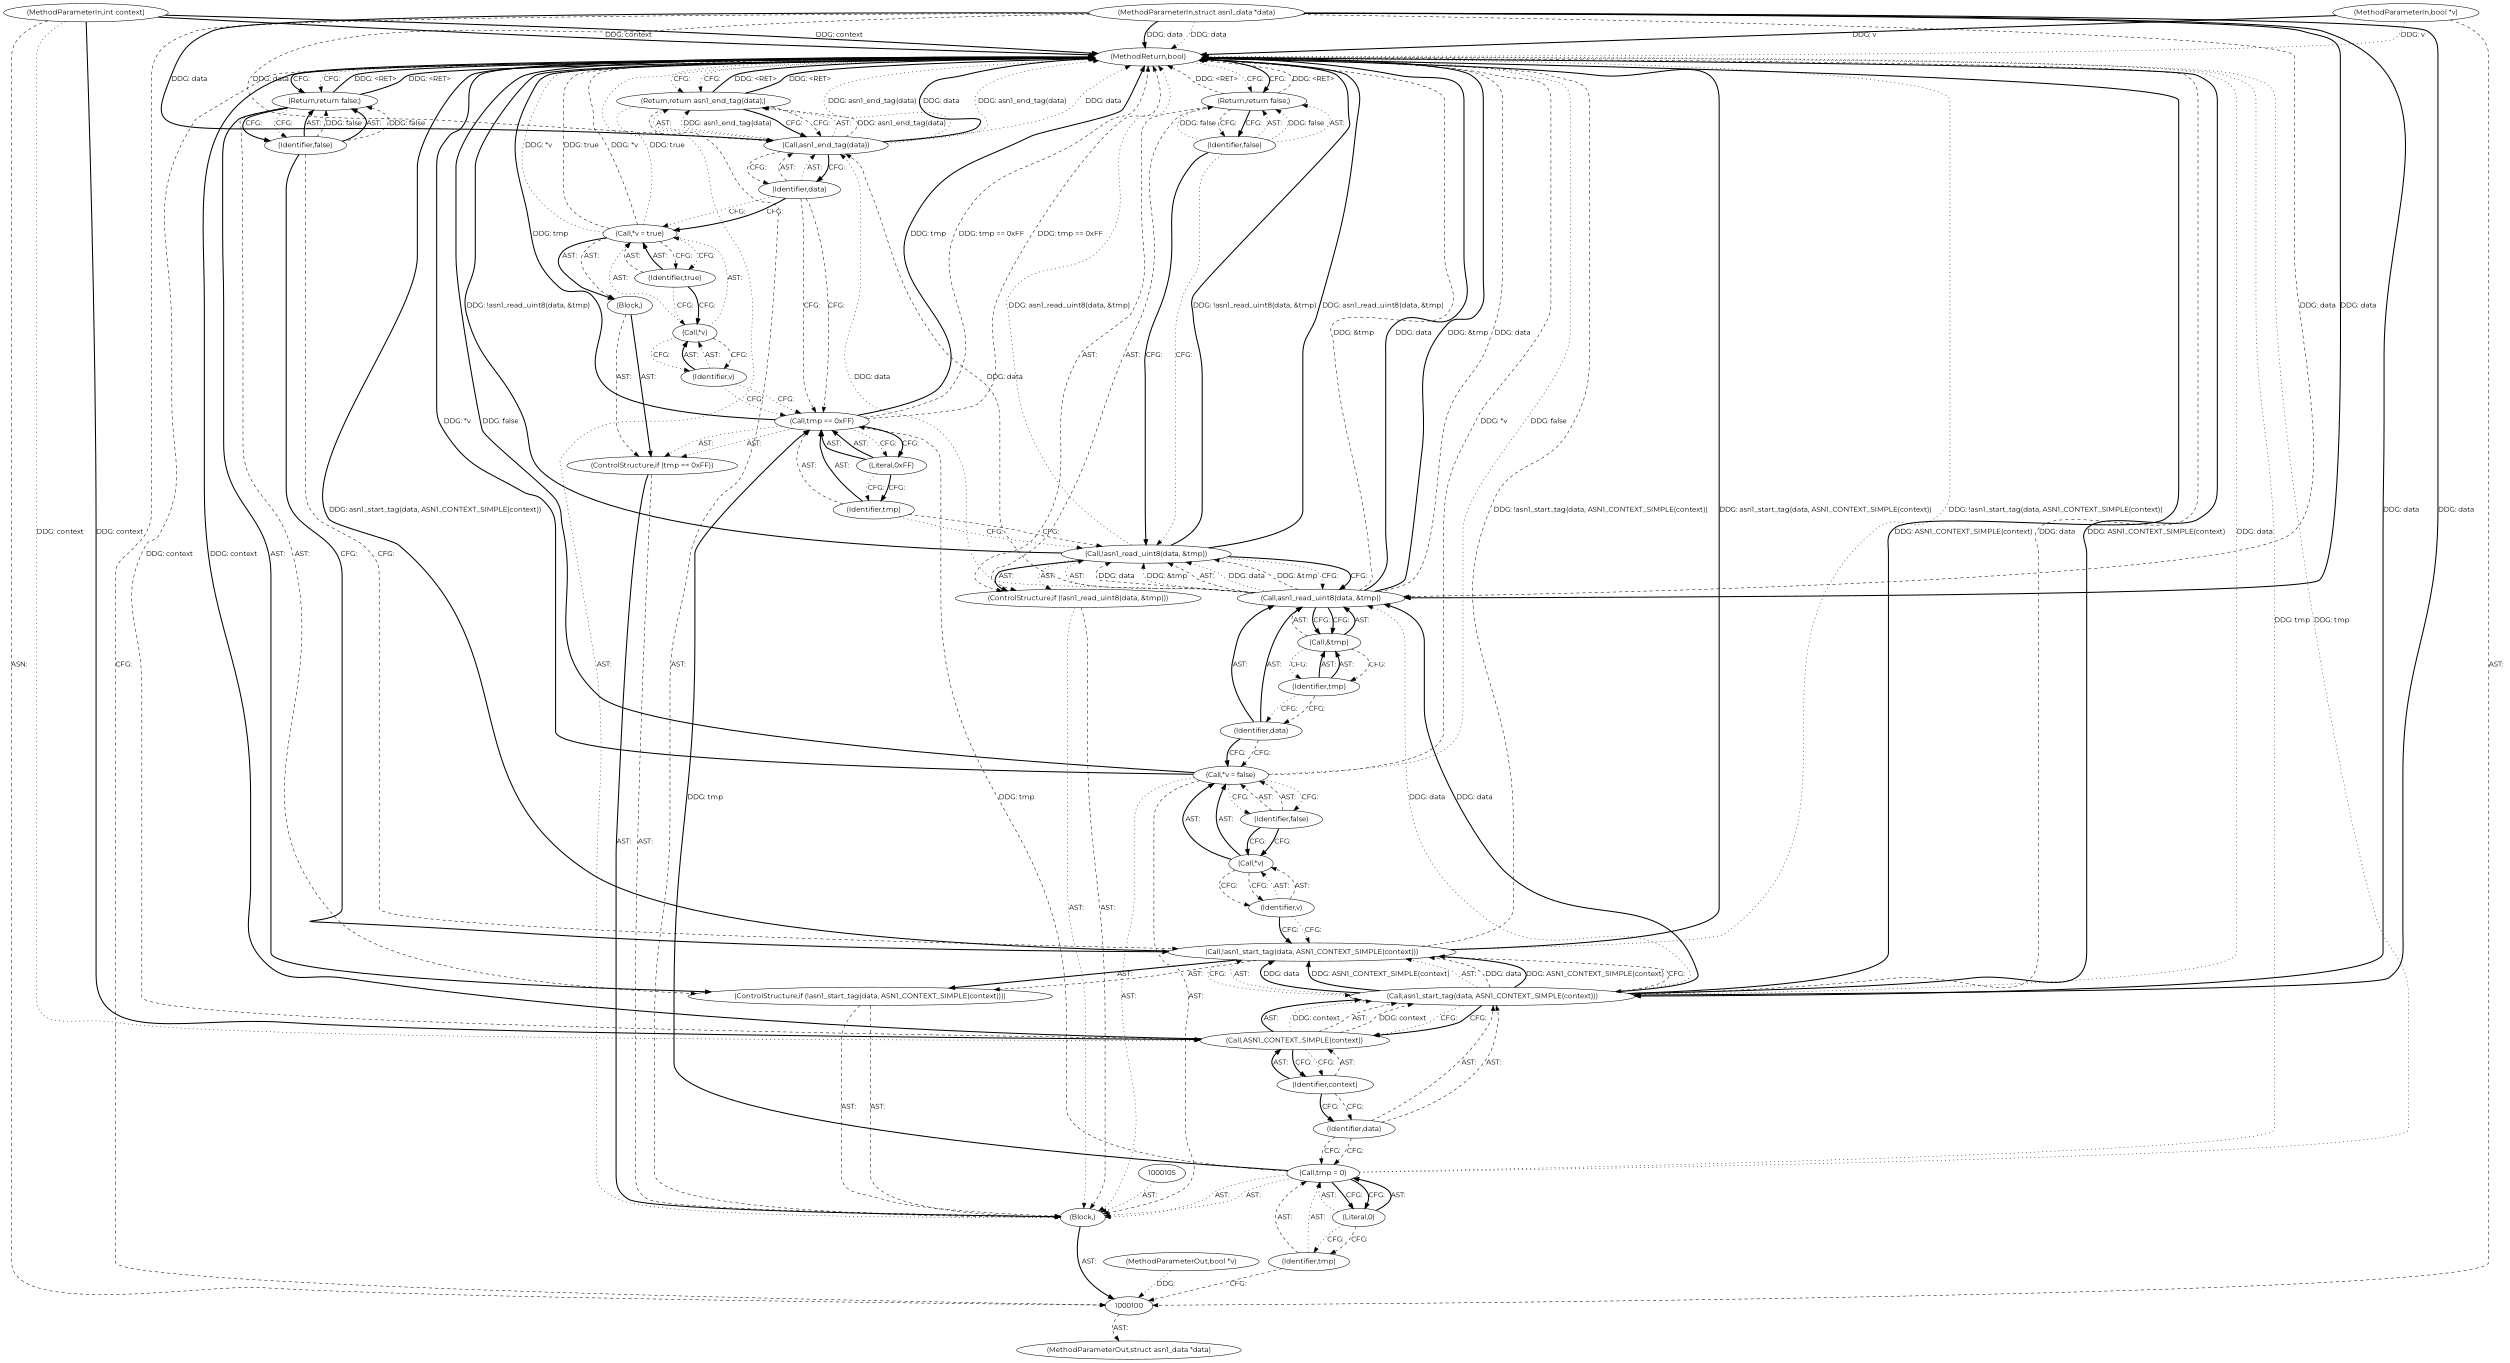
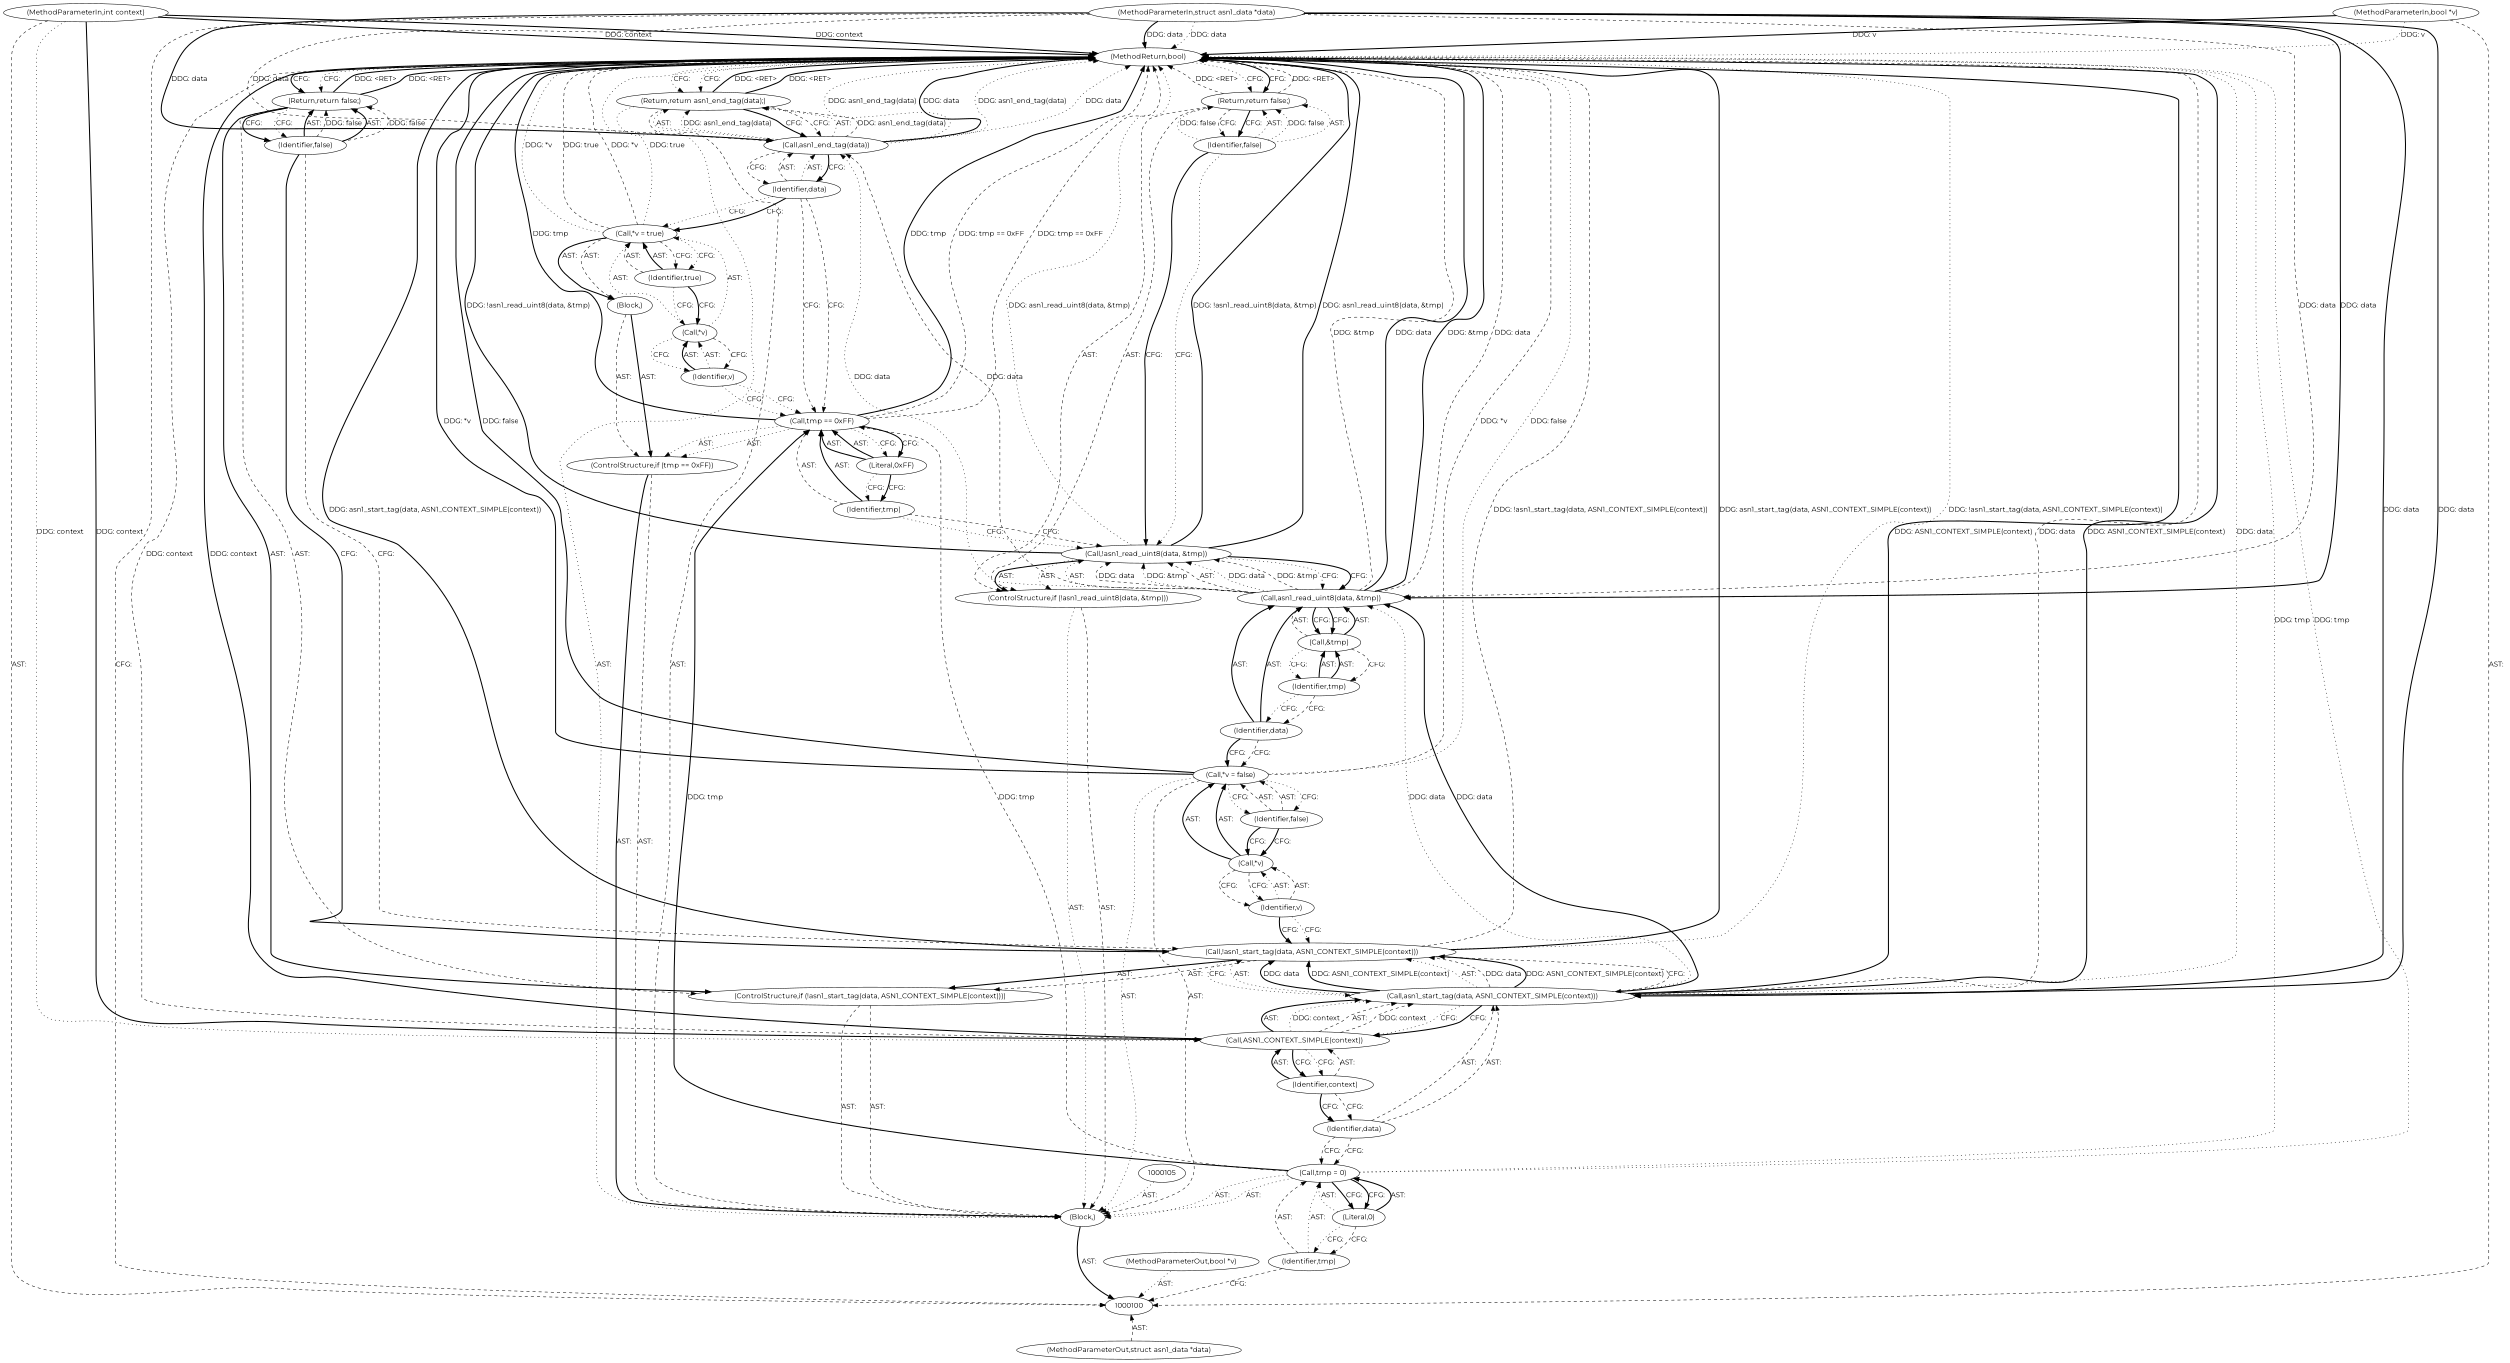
edge "(MethodParameterIn,int context)" -> "1000100": label "ASN: " -> "AST: "
edge "(MethodParameterOut,bool *v)" -> "1000100": label "DDG: " -> "AST: "
edge "1000100" -> "(MethodParameterOut,struct asn1_data *data)": reversed
